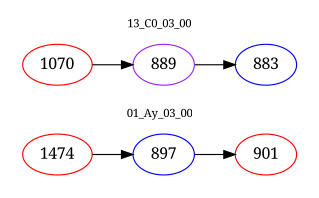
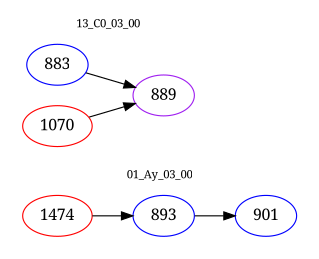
edge "889" -> "883": reversed
node "897": label "897" -> "893"
node "901": color red -> blue
